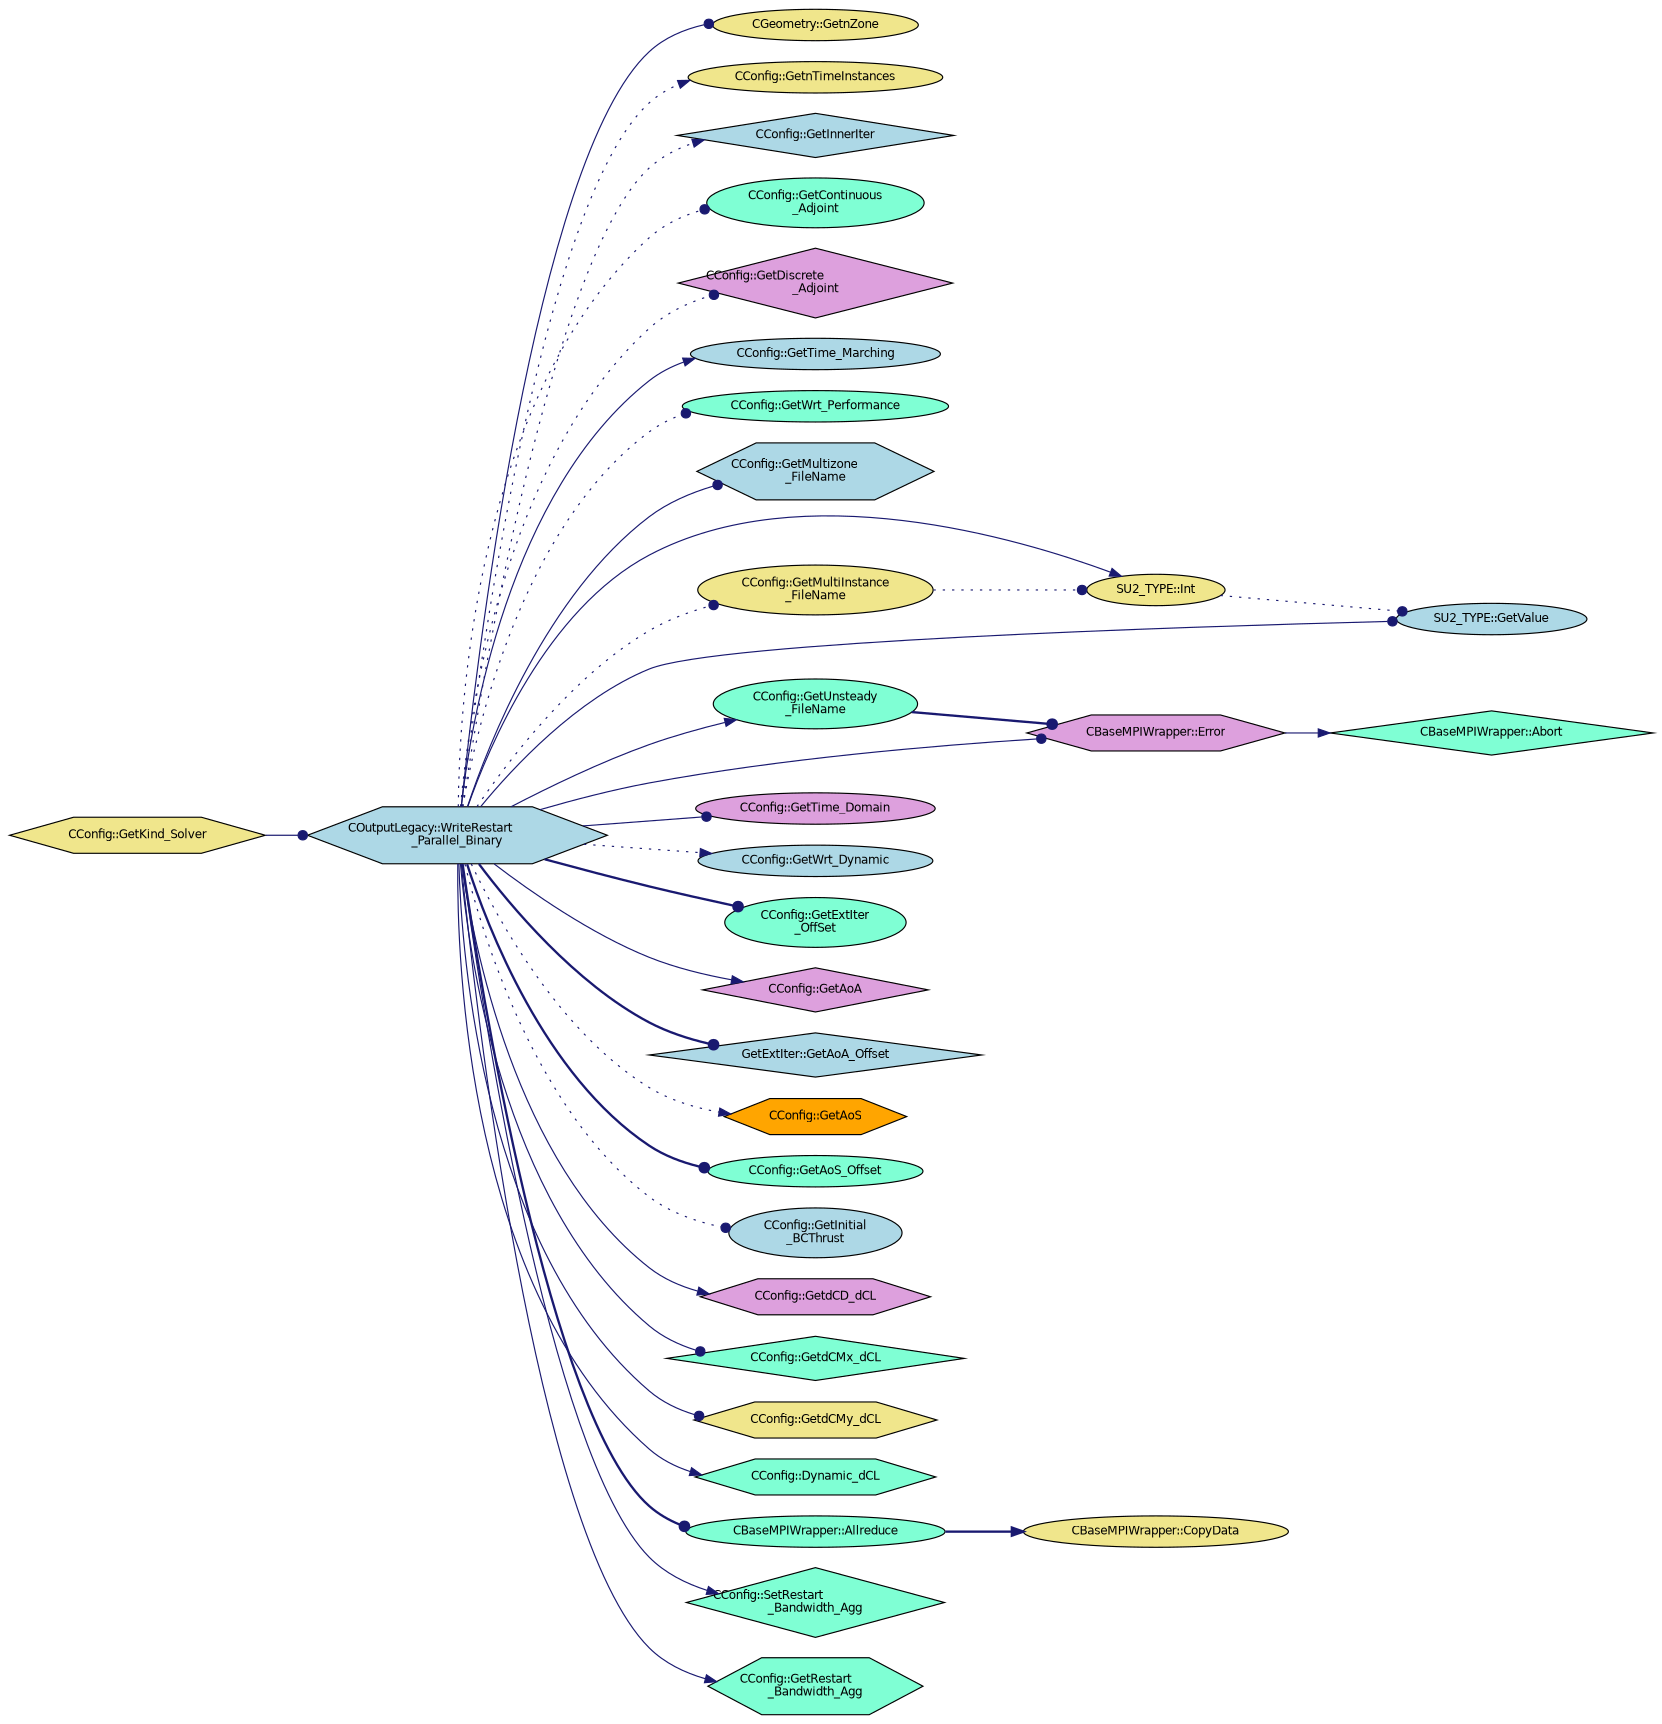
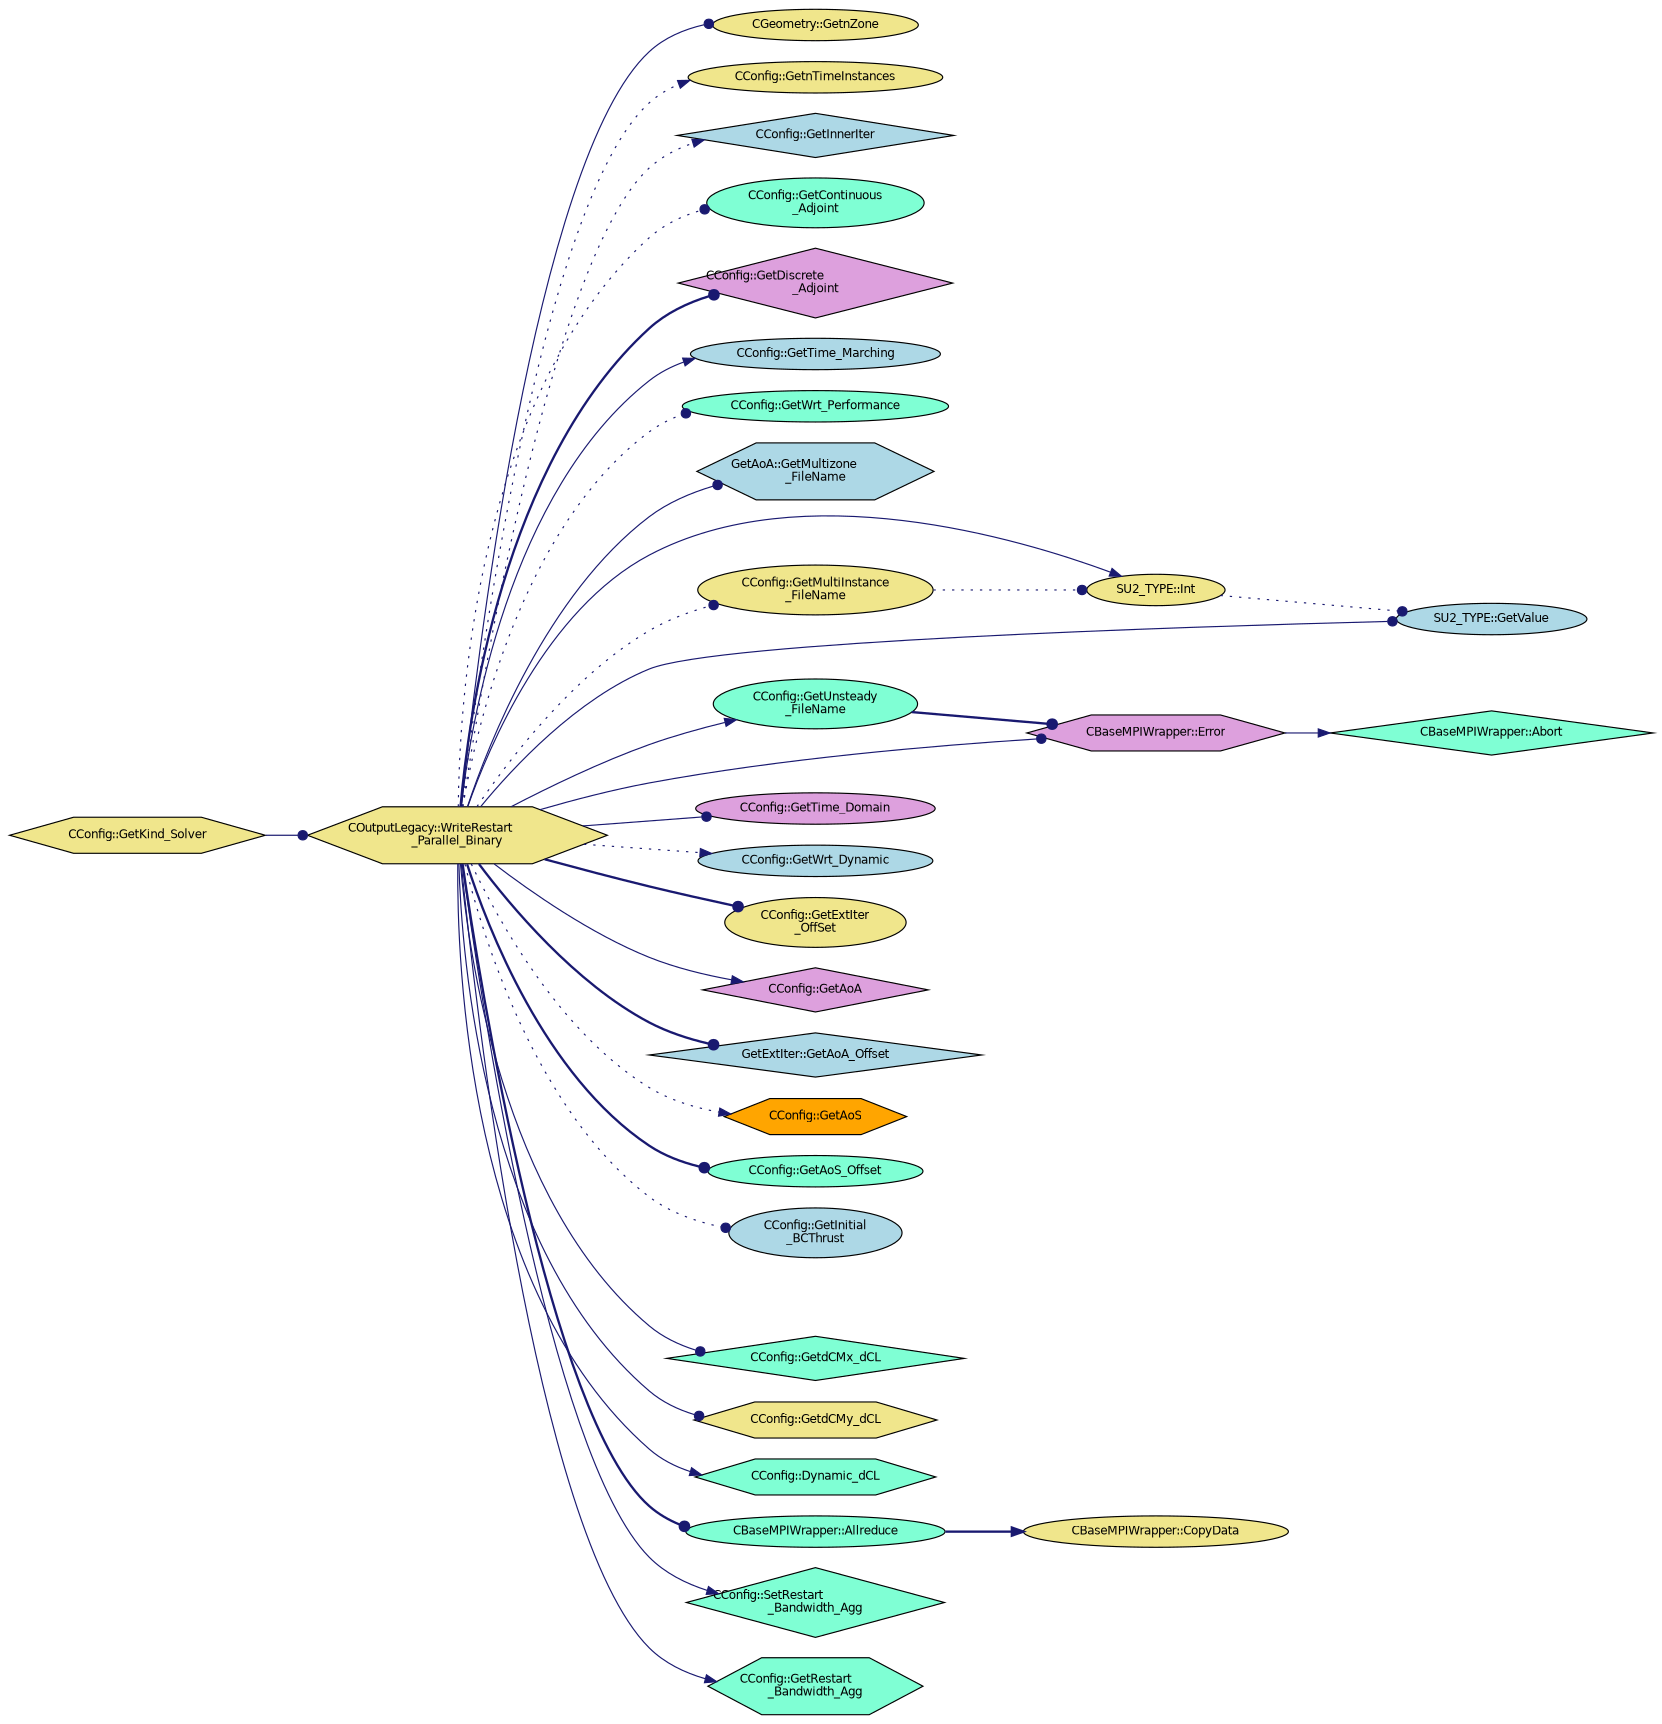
node "CConfig::GetMultizone _FileName": label "CConfig::GetMultizone _FileName" -> "GetAoA::GetMultizone _FileName"
edge "COutputLegacy::WriteRestart _Parallel_Binary" -> "CConfig::GetDiscrete _Adjoint": style dotted -> bold
node "COutputLegacy::WriteRestart _Parallel_Binary": fillcolor lightblue -> khaki
node "CConfig::GetExtIter _OffSet": fillcolor aquamarine -> khaki
node "CConfig::GetdCD_dCL": removed
